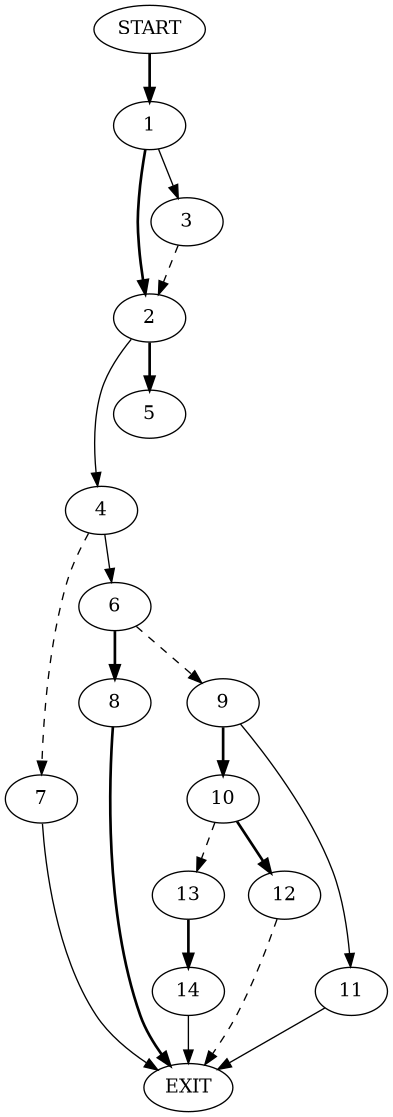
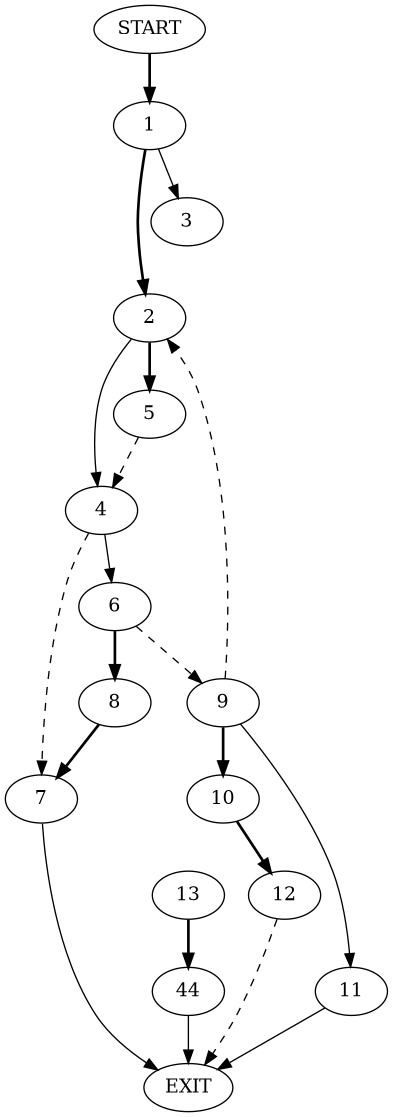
edge "3" -> "2": now "9" -> "2"
edge "5" -> "4": added
edge "10" -> "13": removed
edge "8" -> "EXIT": now "8" -> "7"
node "14": label "14" -> "44"
